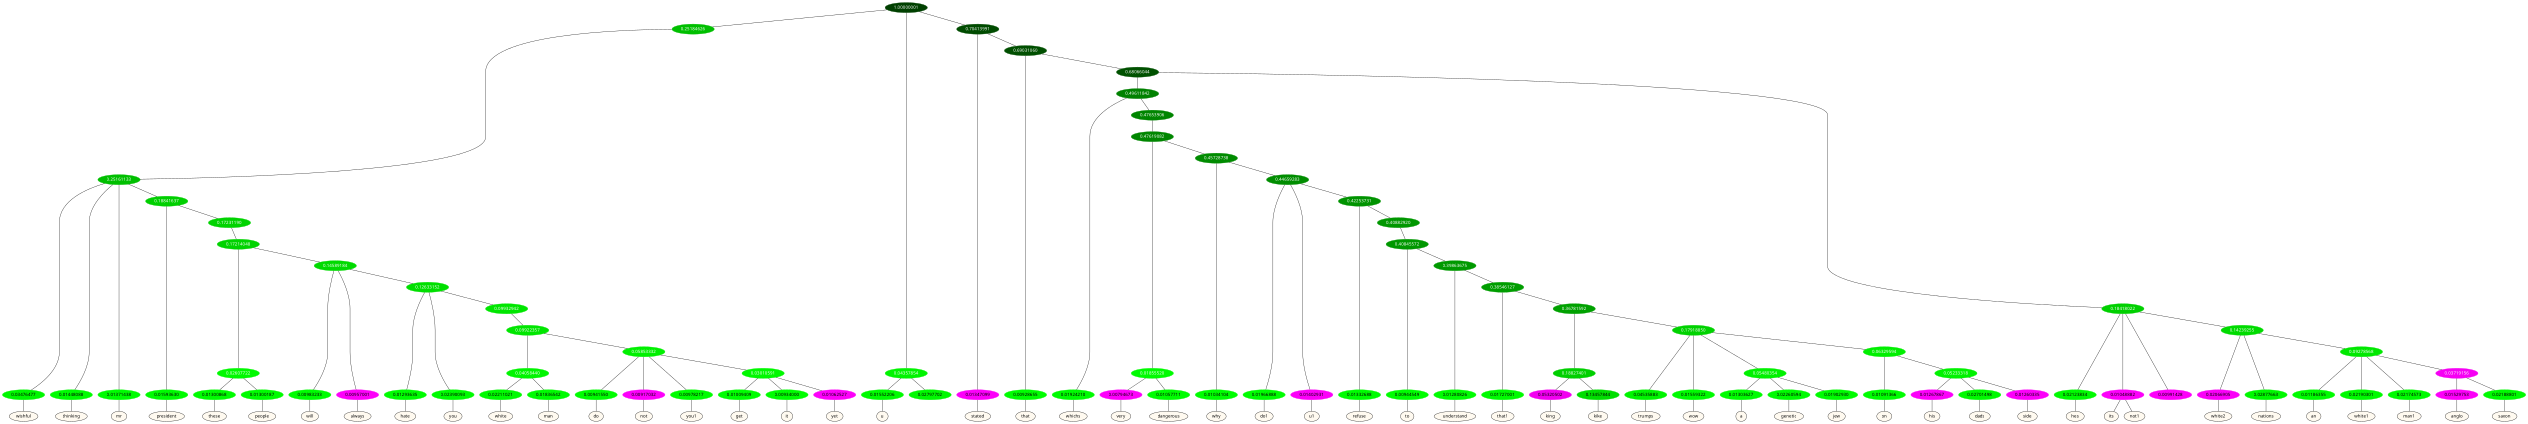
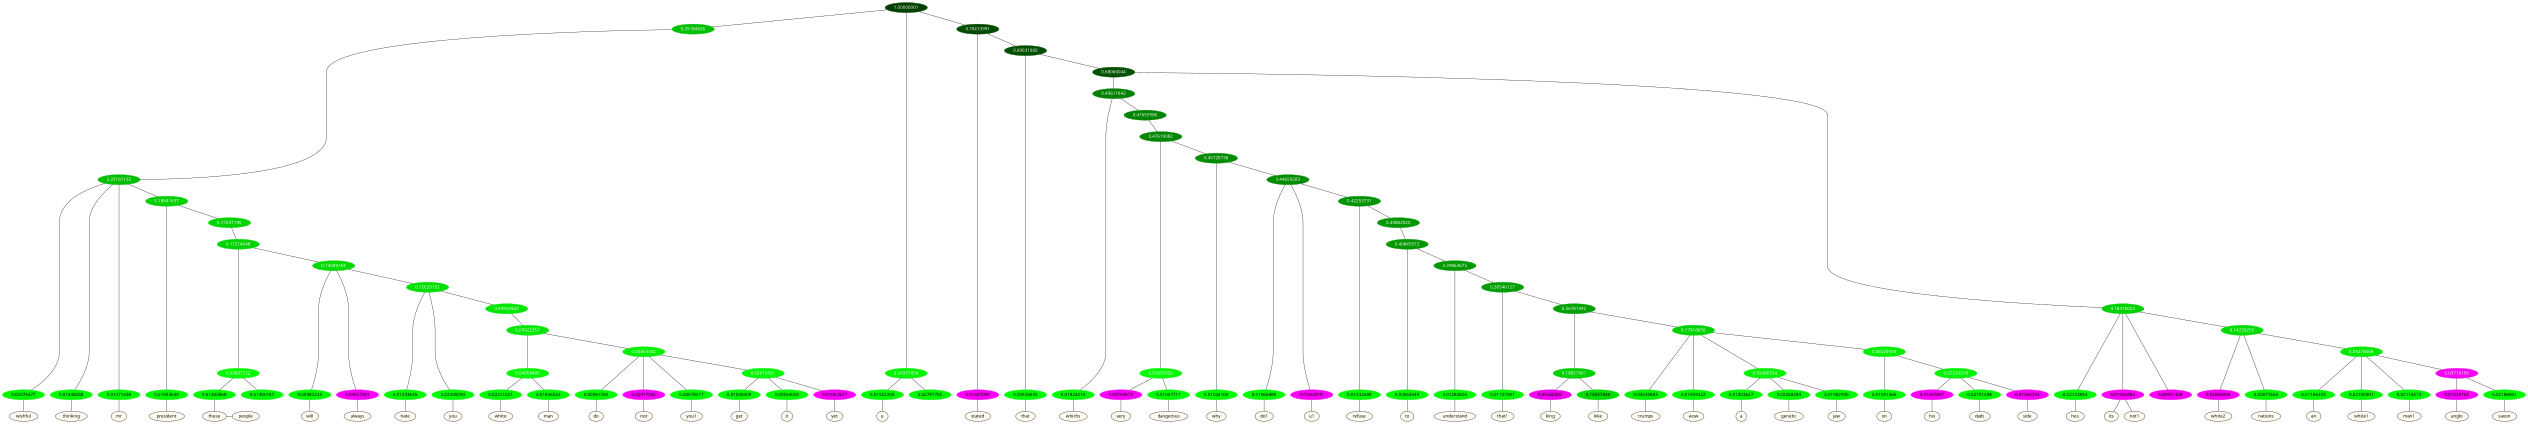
edge "0.01300187" -- "people": now "these" -- "people"
